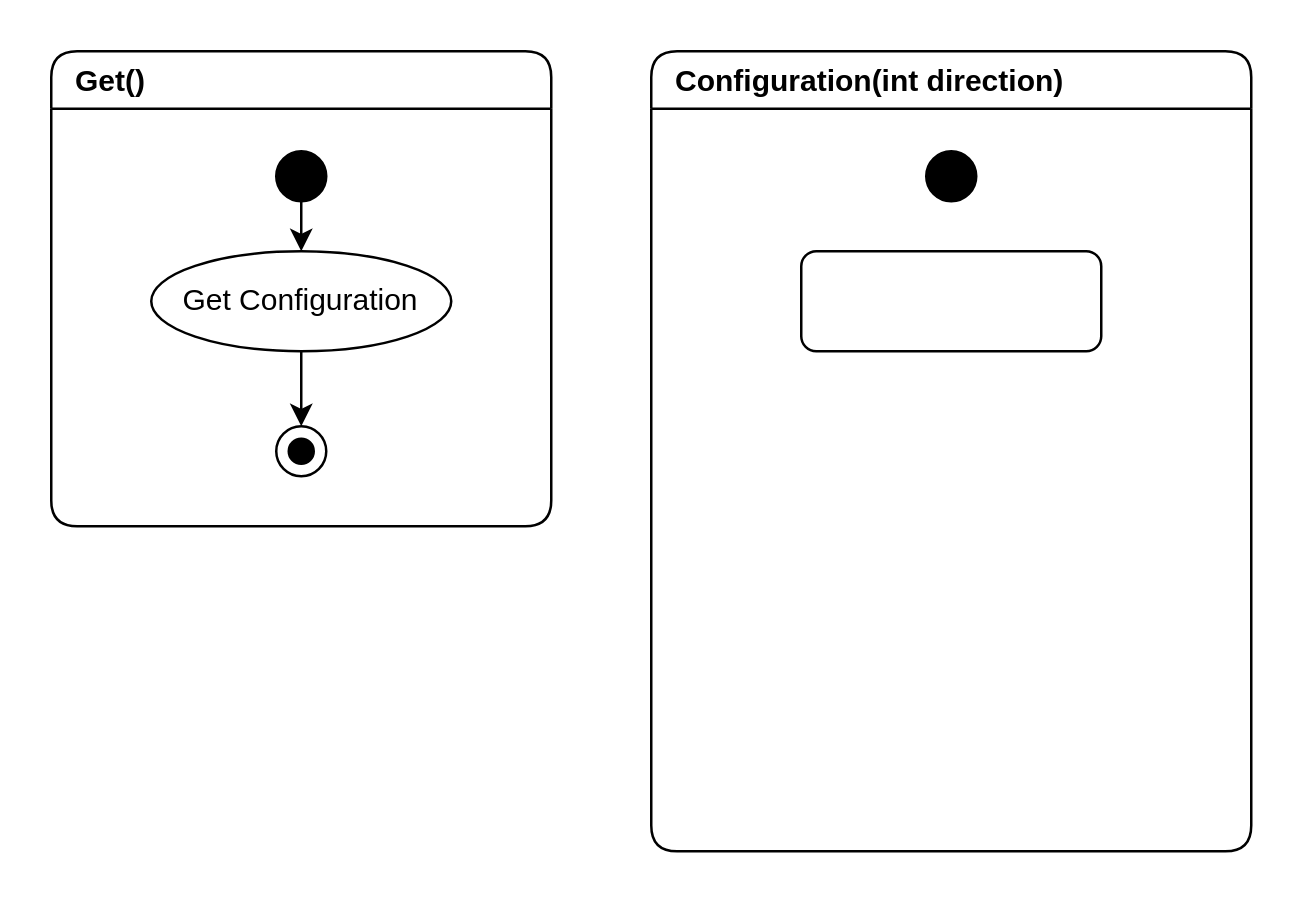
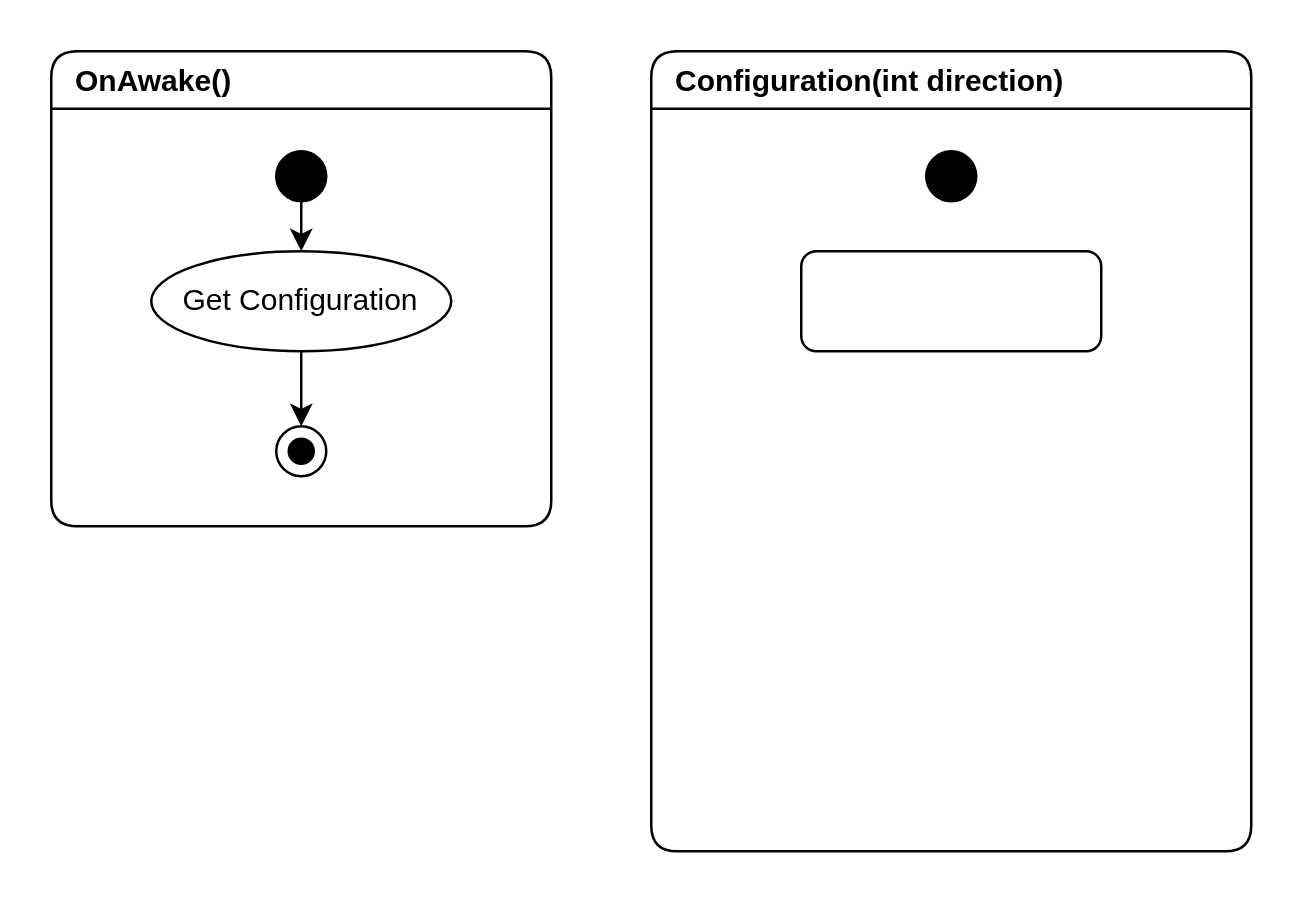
node "Get()": label "Get()" -> "OnAwake()"
